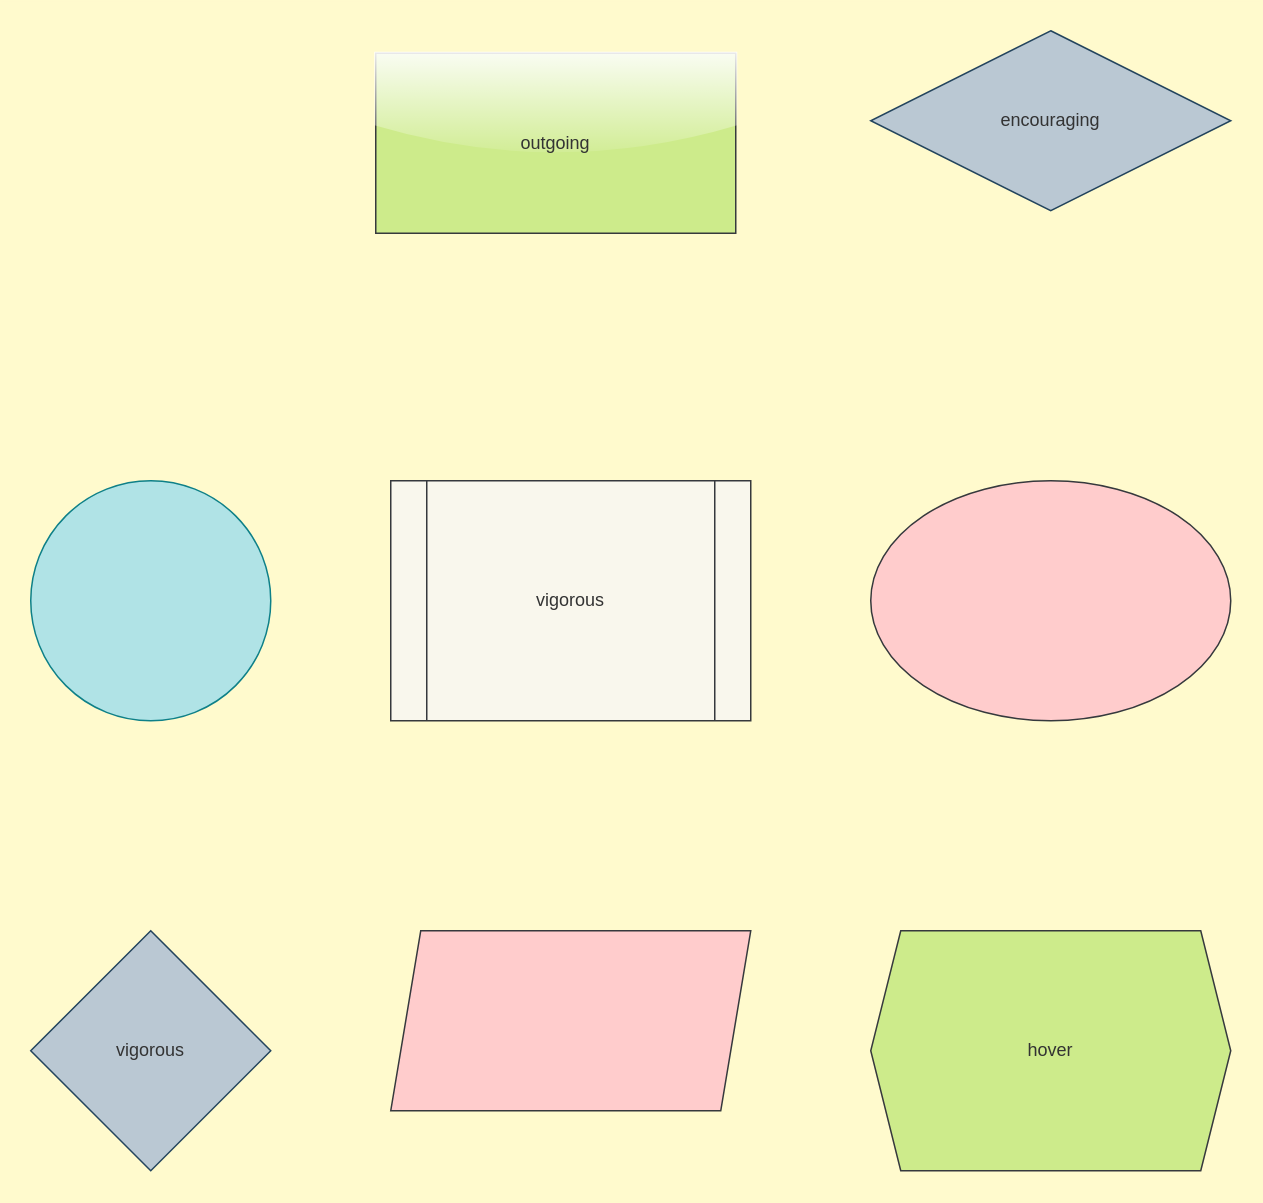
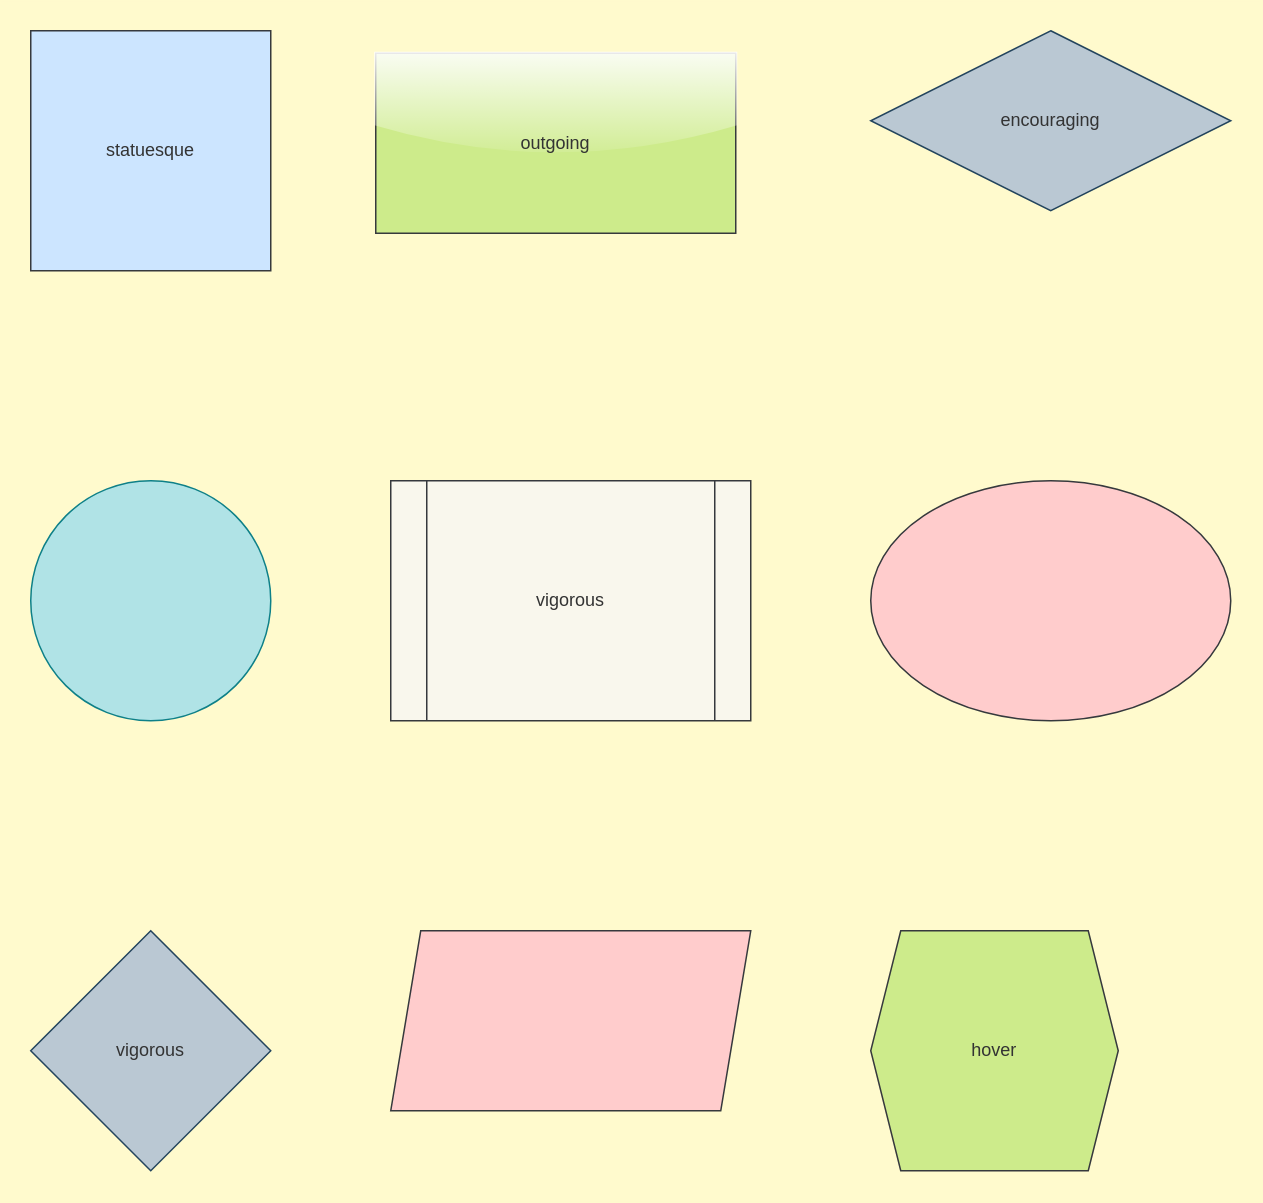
node "statuesque": added
node "hover": size 360x240 -> 248x240
